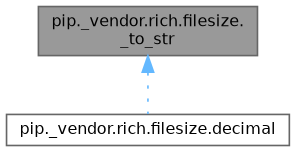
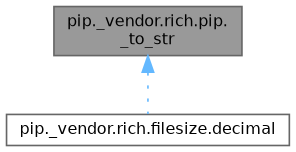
node "pip._vendor.rich.filesize. _to_str": label "pip._vendor.rich.filesize. _to_str" -> "pip._vendor.rich.pip. _to_str"
